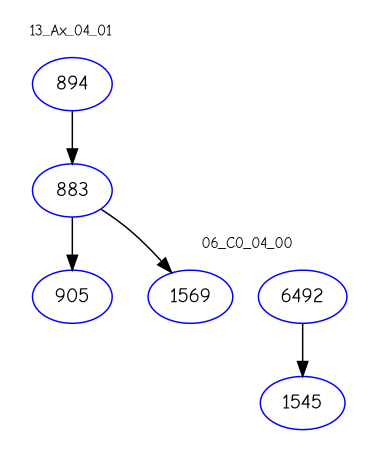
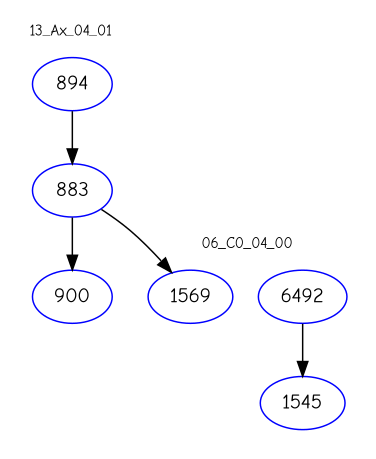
node "905": label "905" -> "900"
